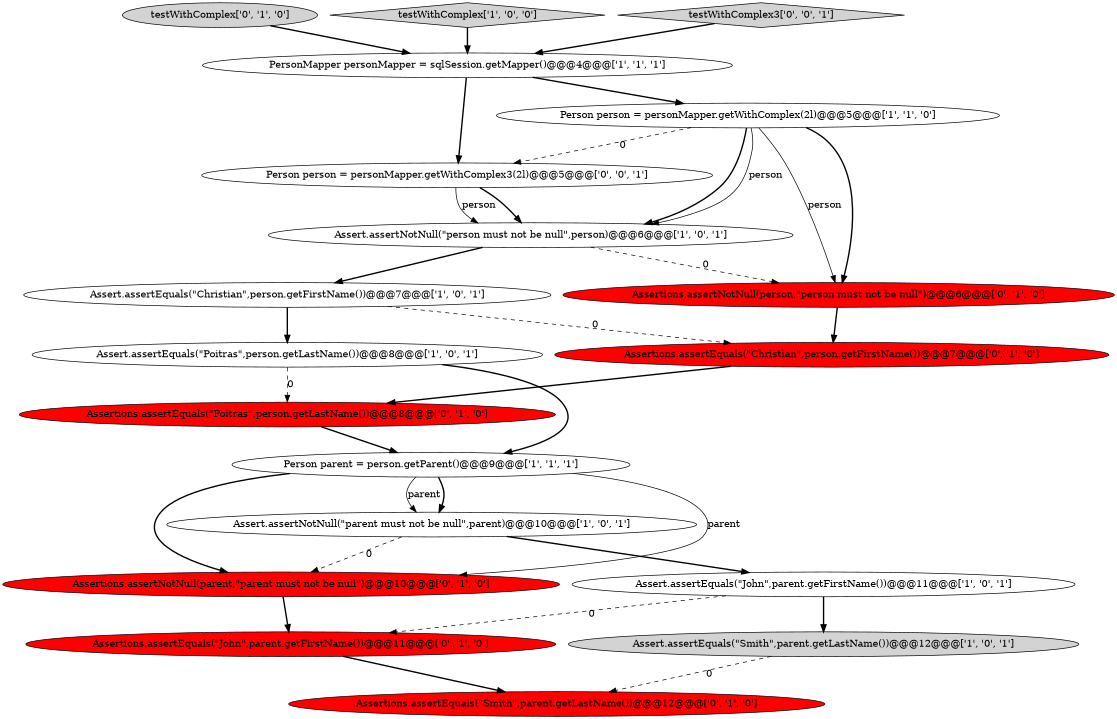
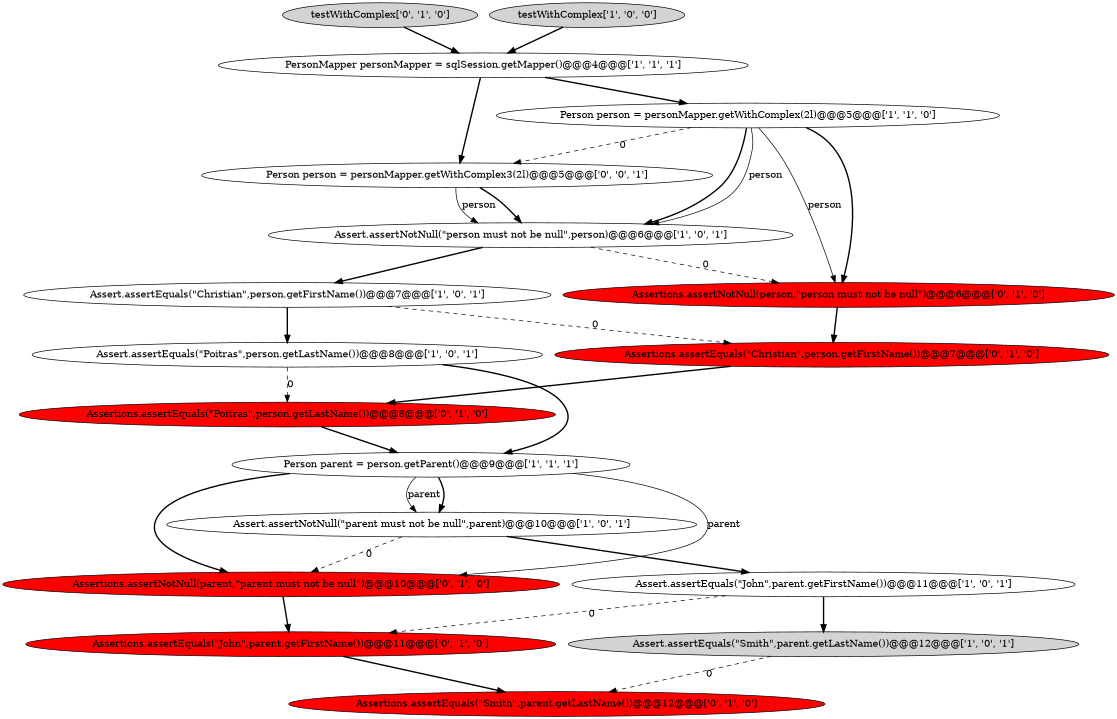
node "testWithComplex['1', '0', '0']": shape diamond -> ellipse
node "testWithComplex3['0', '0', '1']": removed
